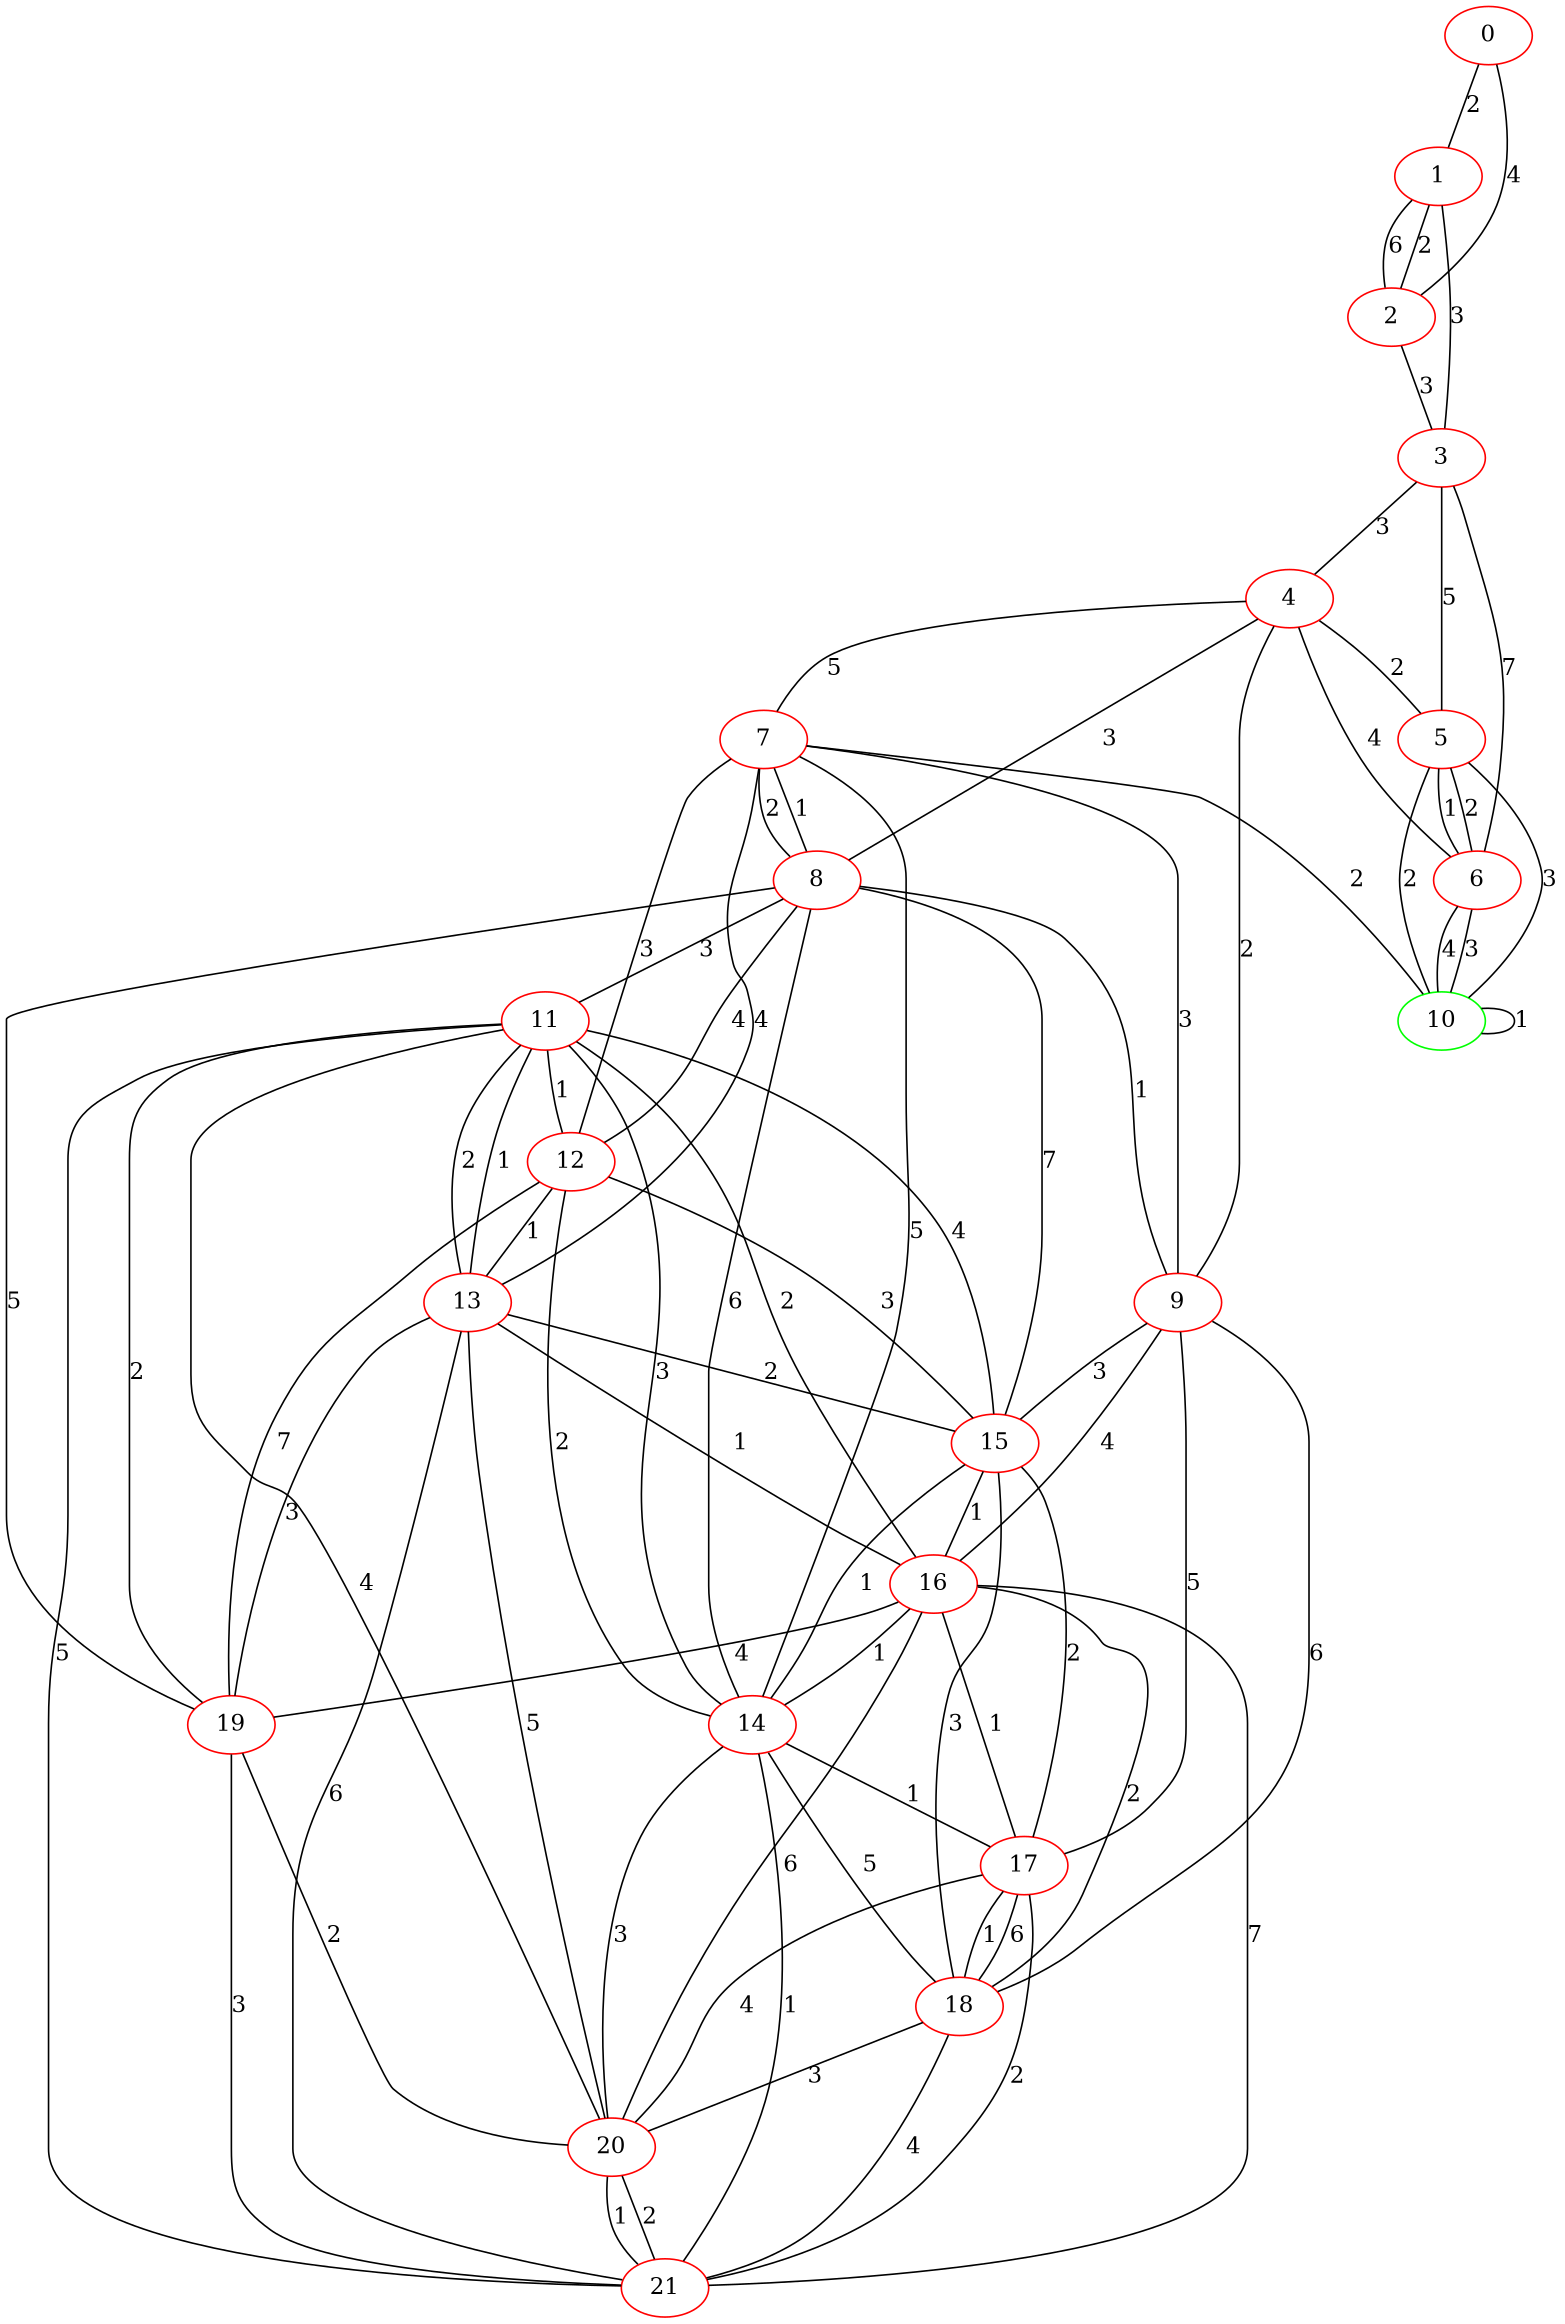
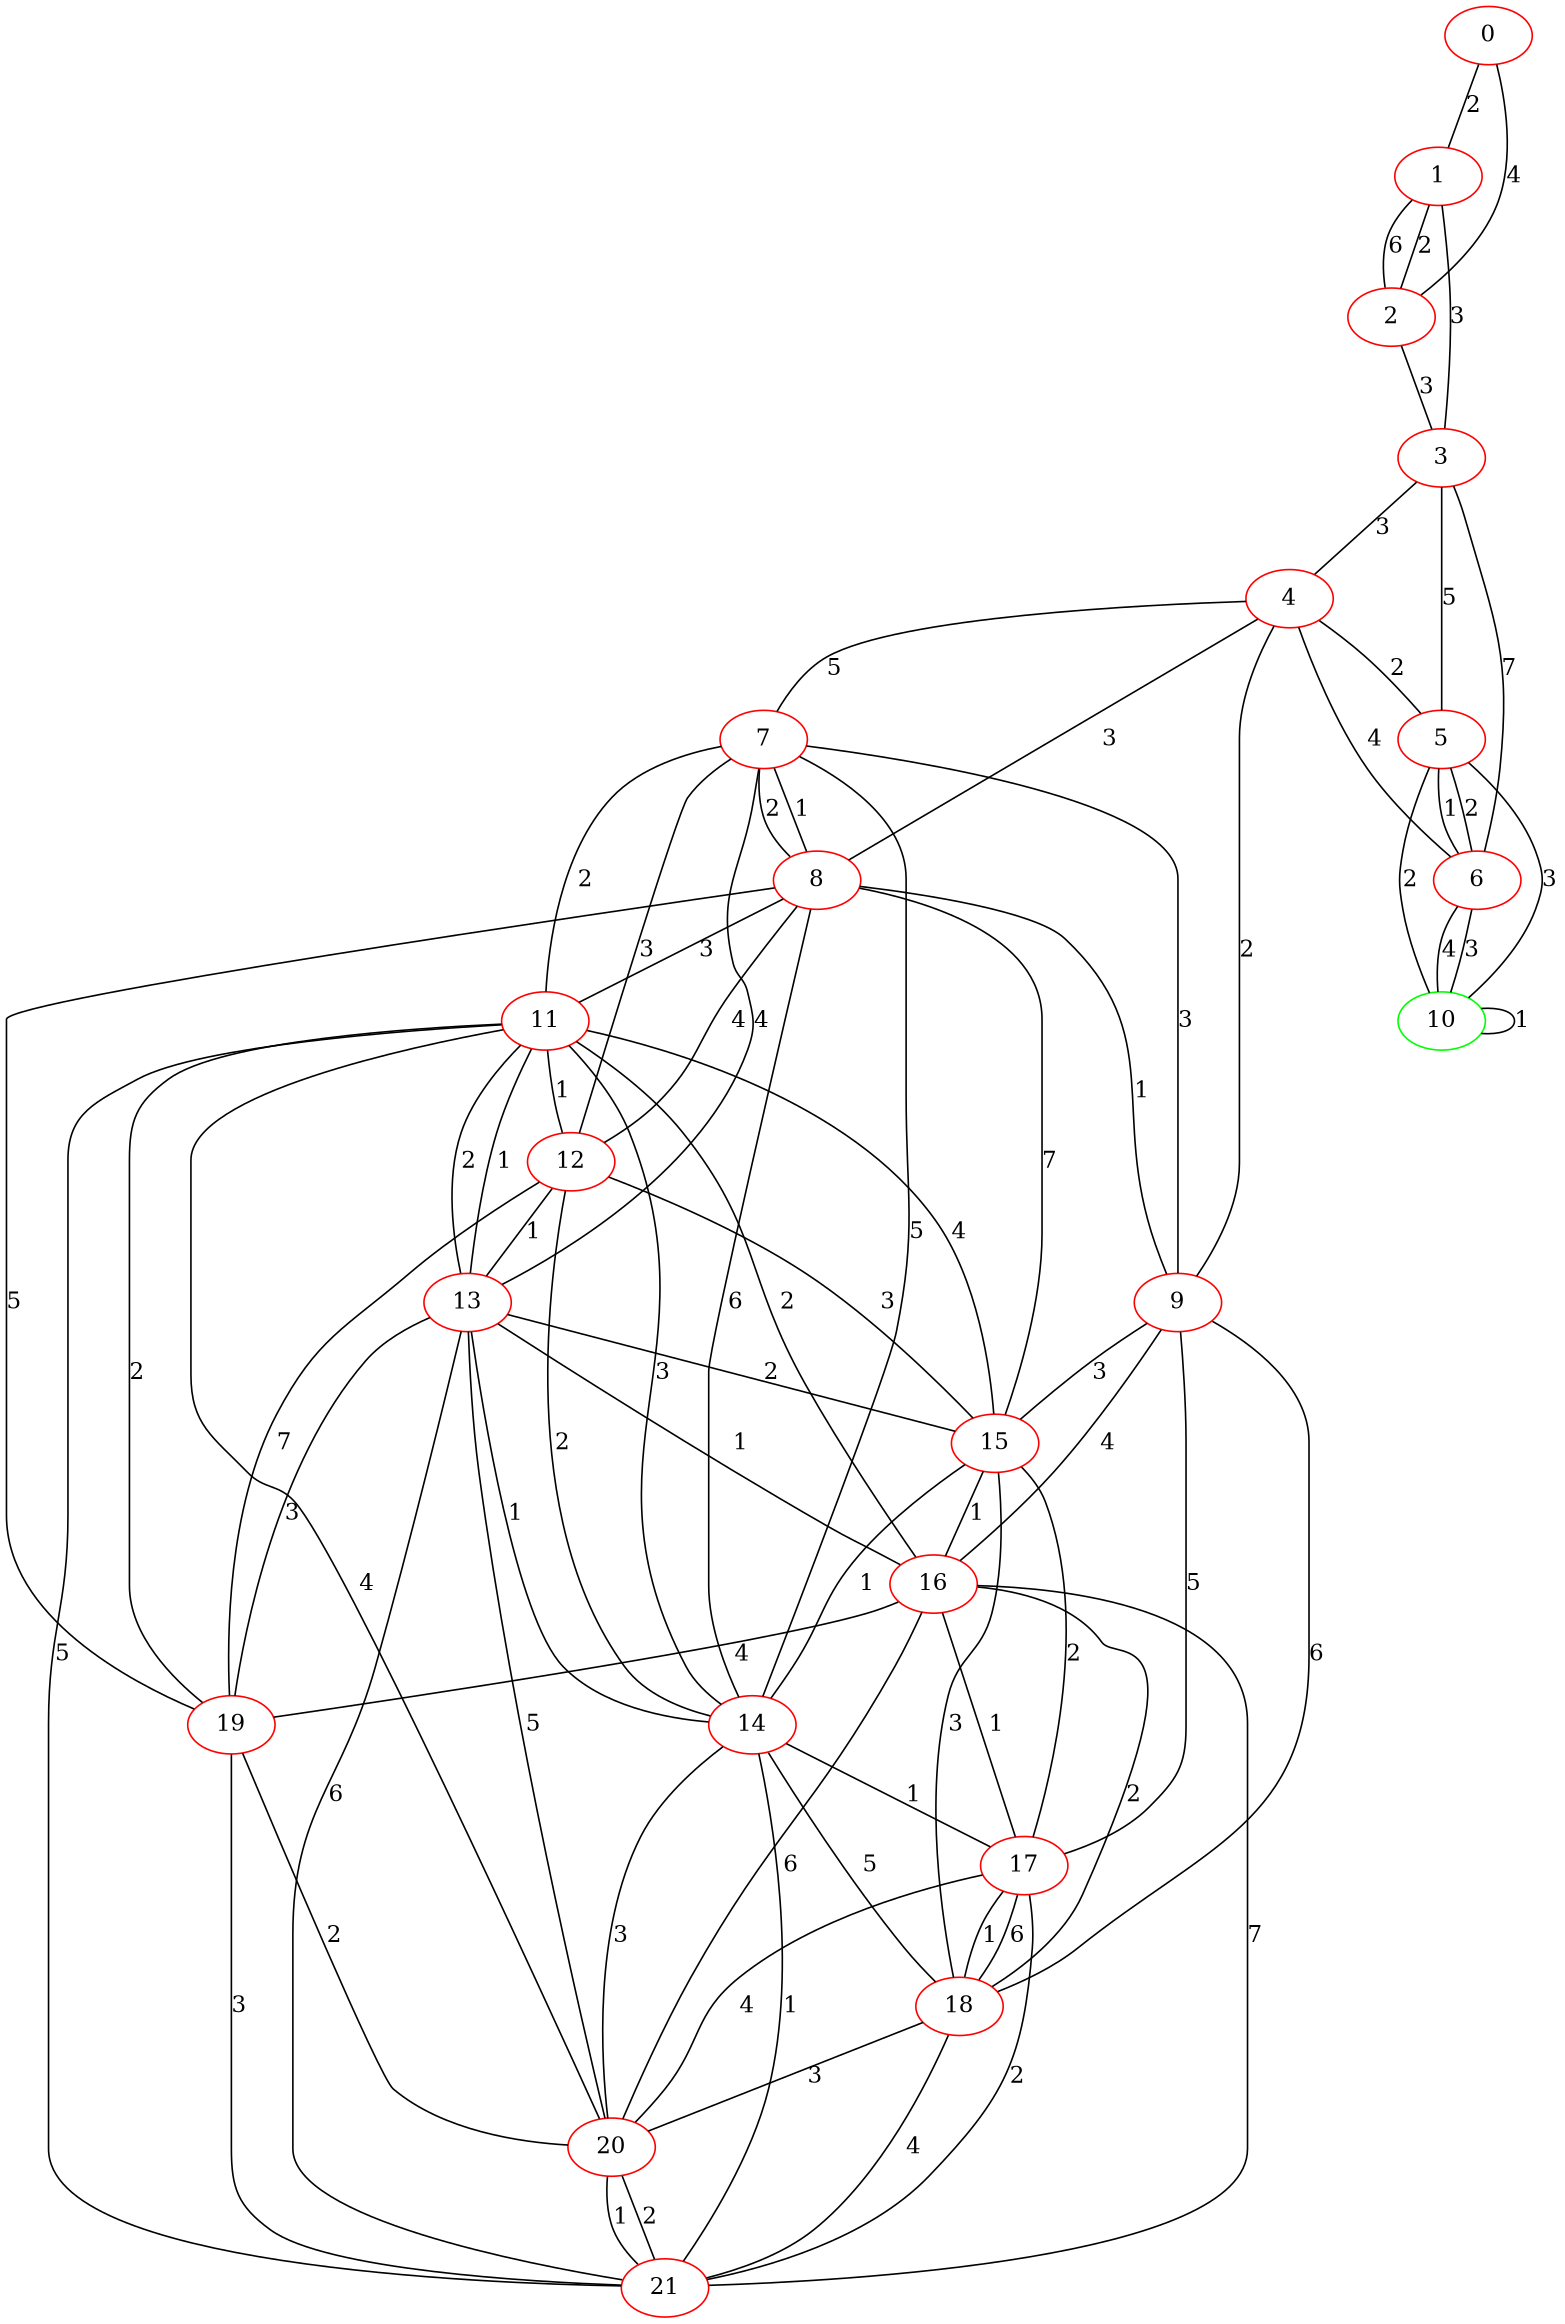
edge "7" -- "10": now "7" -- "11"
edge "16" -- "14": now "13" -- "14"
